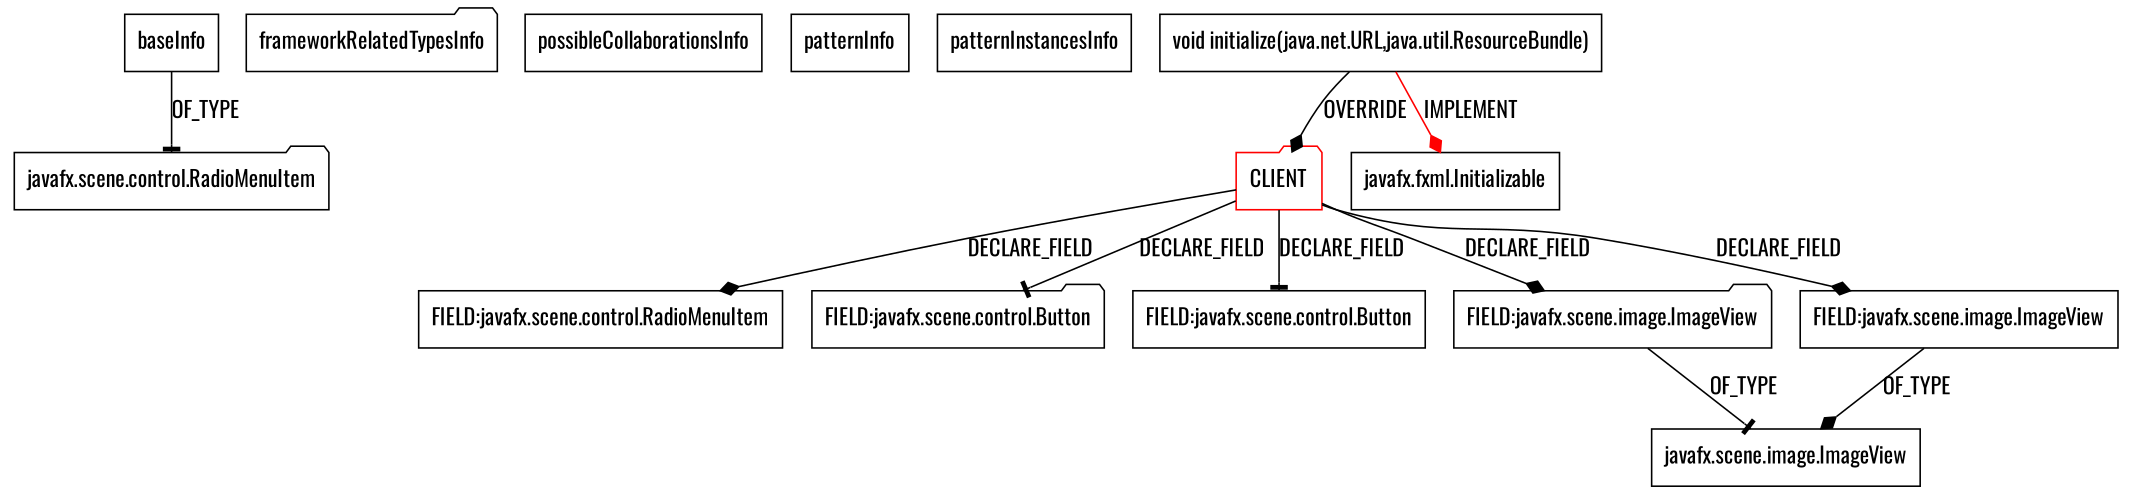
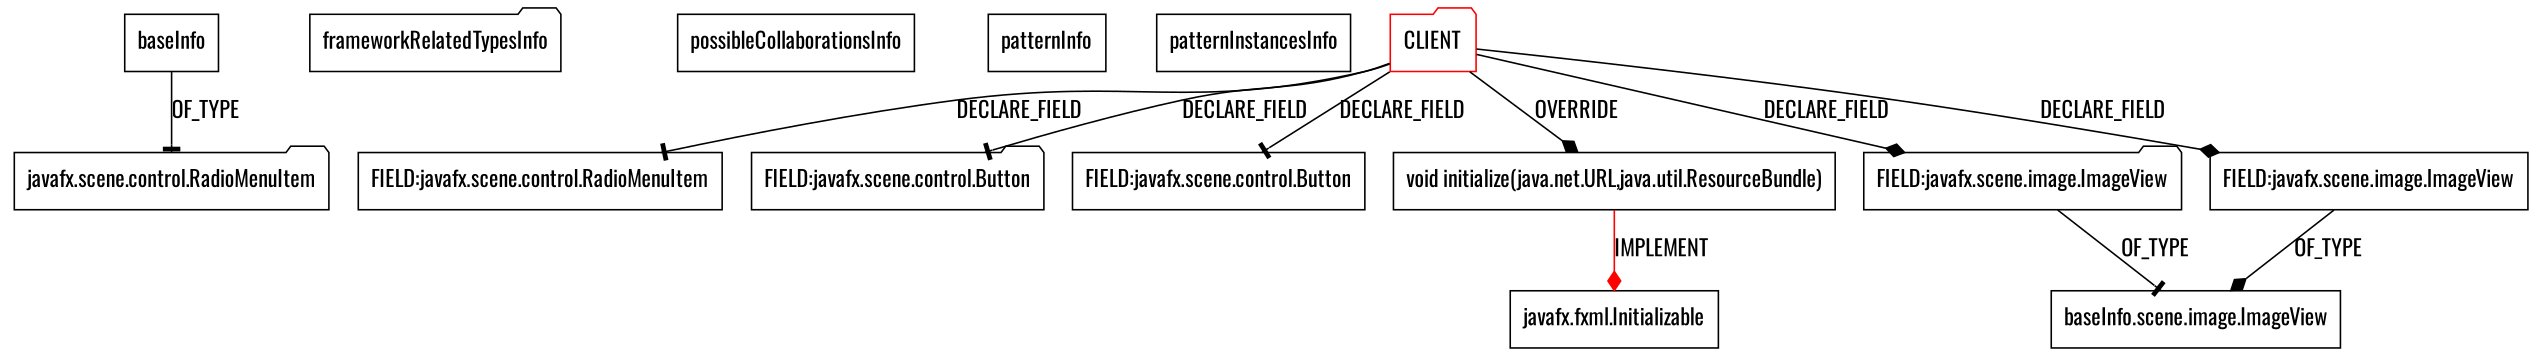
edge "void initialize(java.net.URL,java.util.ResourceBundle)" -> "CLIENT": reversed
edge "CLIENT" -> "FIELD:javafx.scene.control.RadioMenuItem": arrowhead diamond -> tee
node "javafx.scene.image.ImageView": label "javafx.scene.image.ImageView" -> "baseInfo.scene.image.ImageView"
